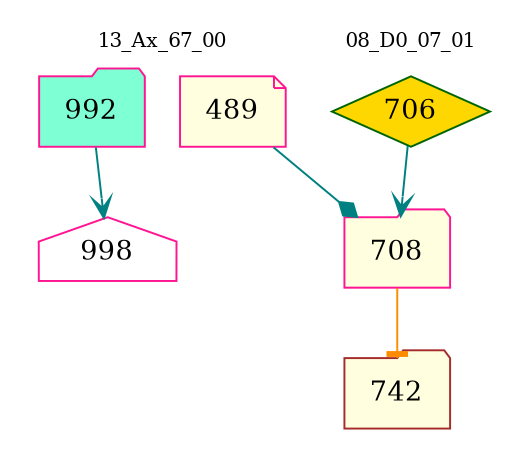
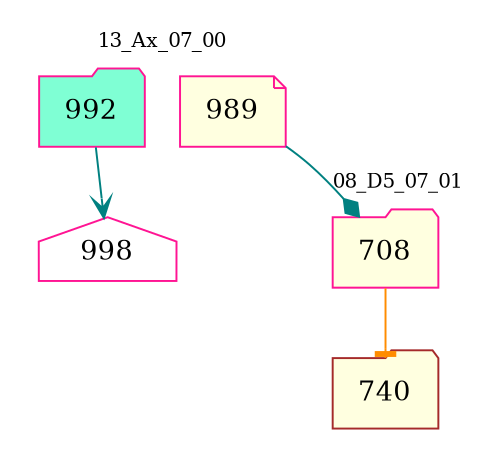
cluster "13_Ax_67_00": label "13_Ax_67_00" -> "13_Ax_07_00"
cluster "08_D0_07_01": label "08_D0_07_01" -> "08_D5_07_01"
node "489": label "489" -> "989"
node "706": removed
node "742": label "742" -> "740"
